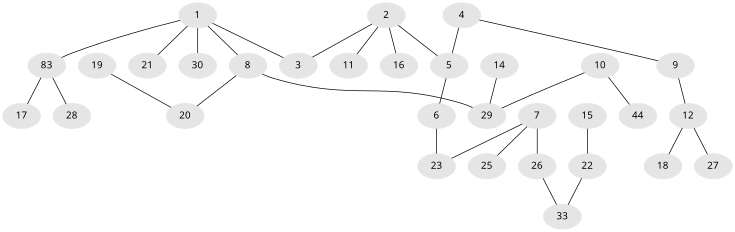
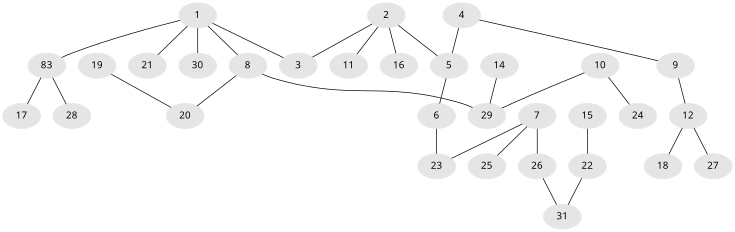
node "44": label "44" -> "24"
node "33": label "33" -> "31"
